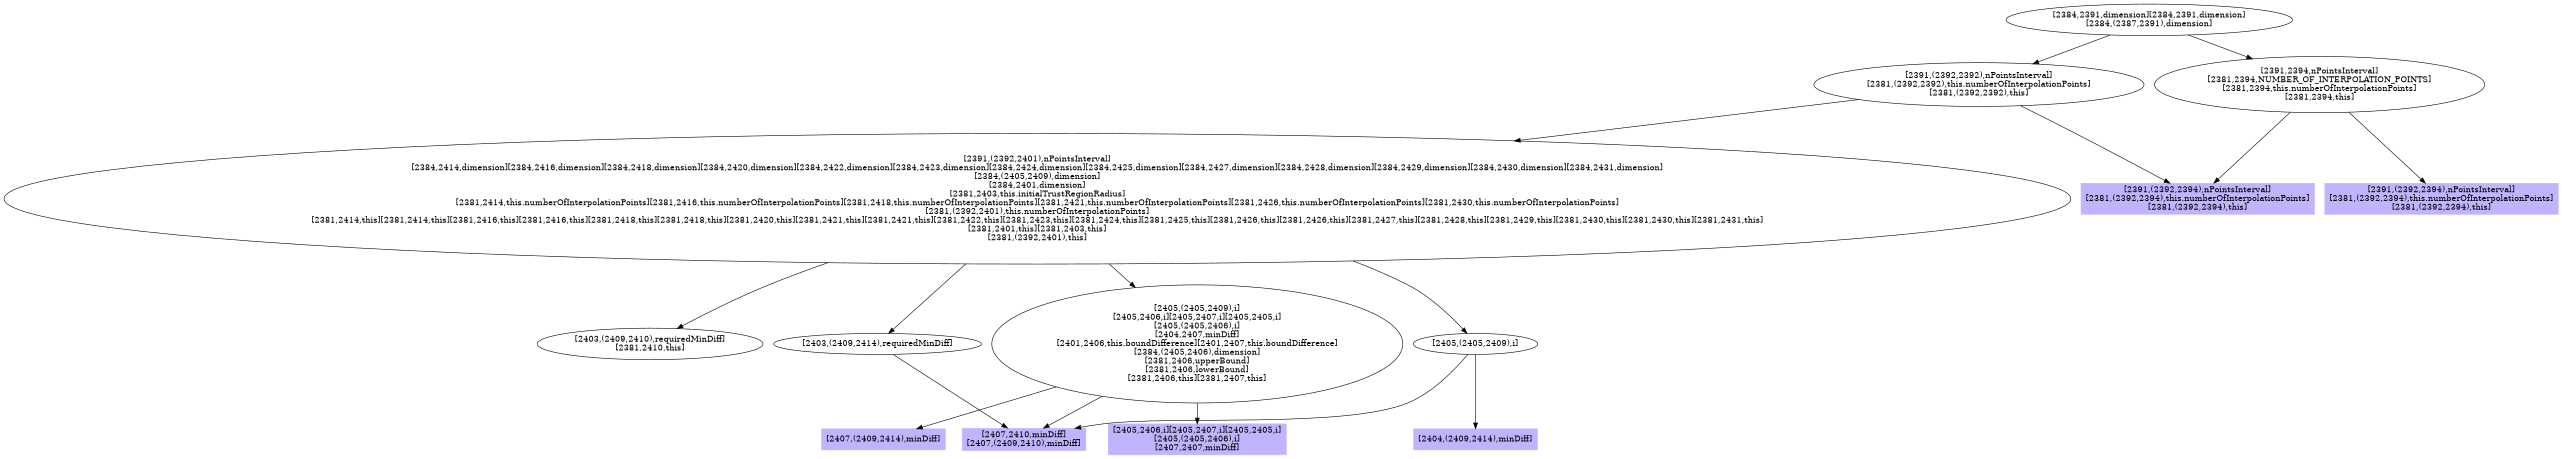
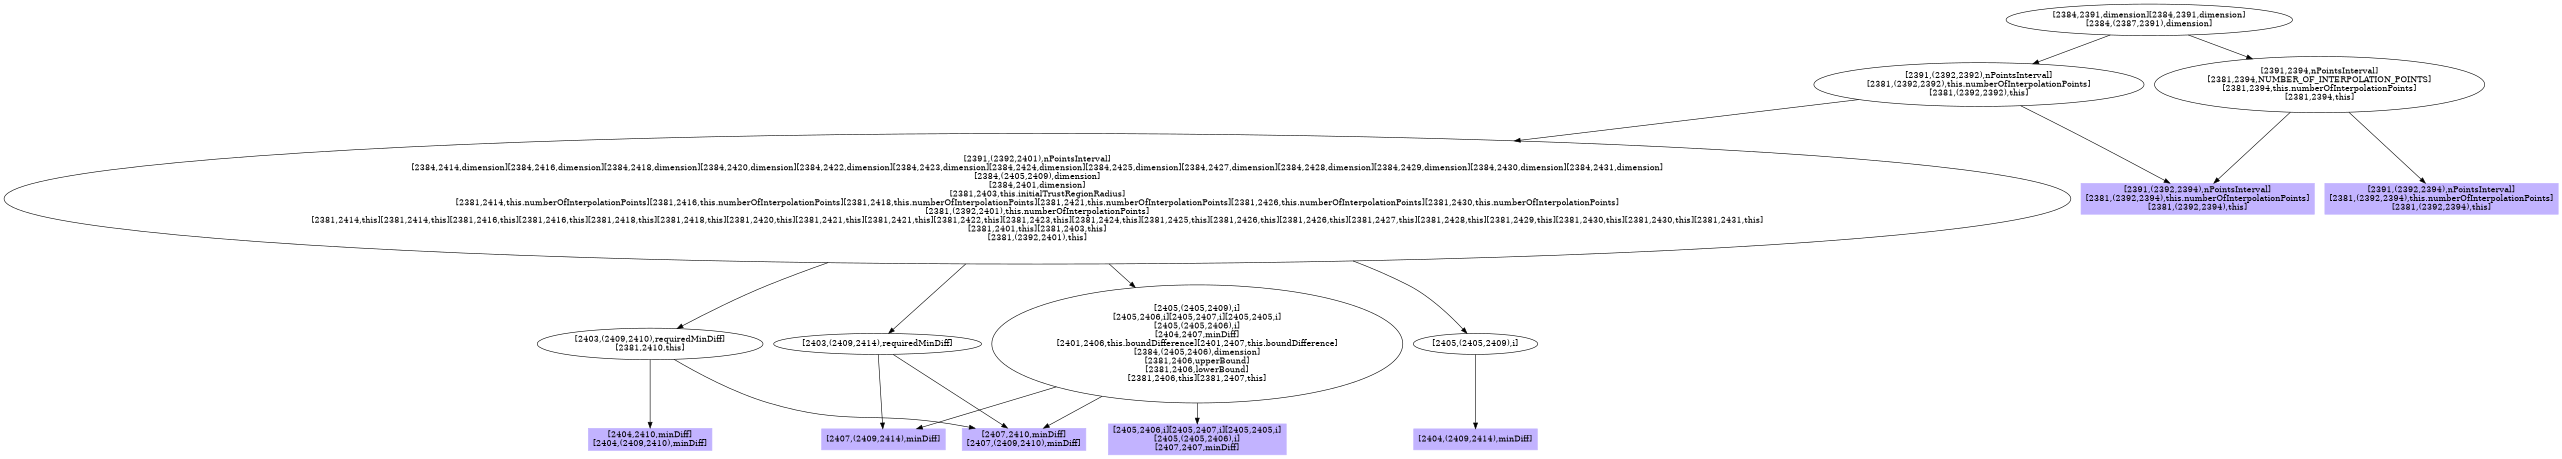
edge "[2403,(2409,2414),requiredMinDiff]" -> "[2407,(2409,2414),minDiff]": added
edge "[2405,(2405,2409),i]" -> "[2407,2410,minDiff] [2407,(2409,2410),minDiff]": now "[2403,(2409,2410),requiredMinDiff] [2381,2410,this]" -> "[2407,2410,minDiff] [2407,(2409,2410),minDiff]"
node "[2404,2410,minDiff] [2404,(2409,2410),minDiff]": added
